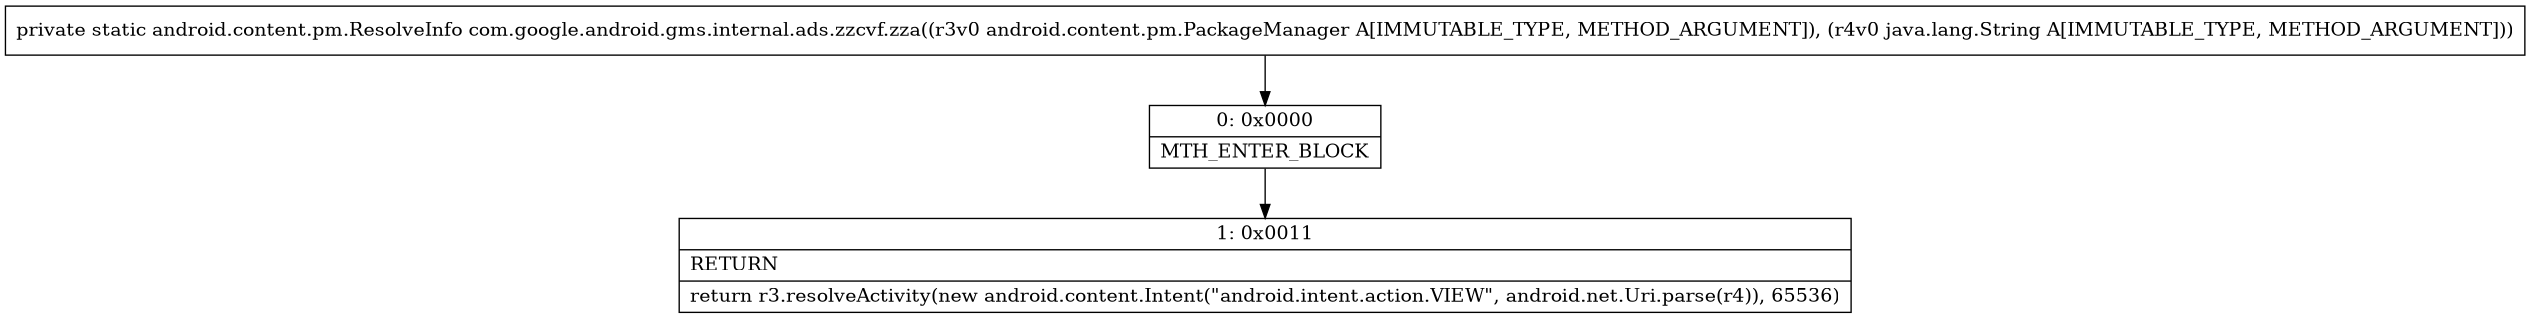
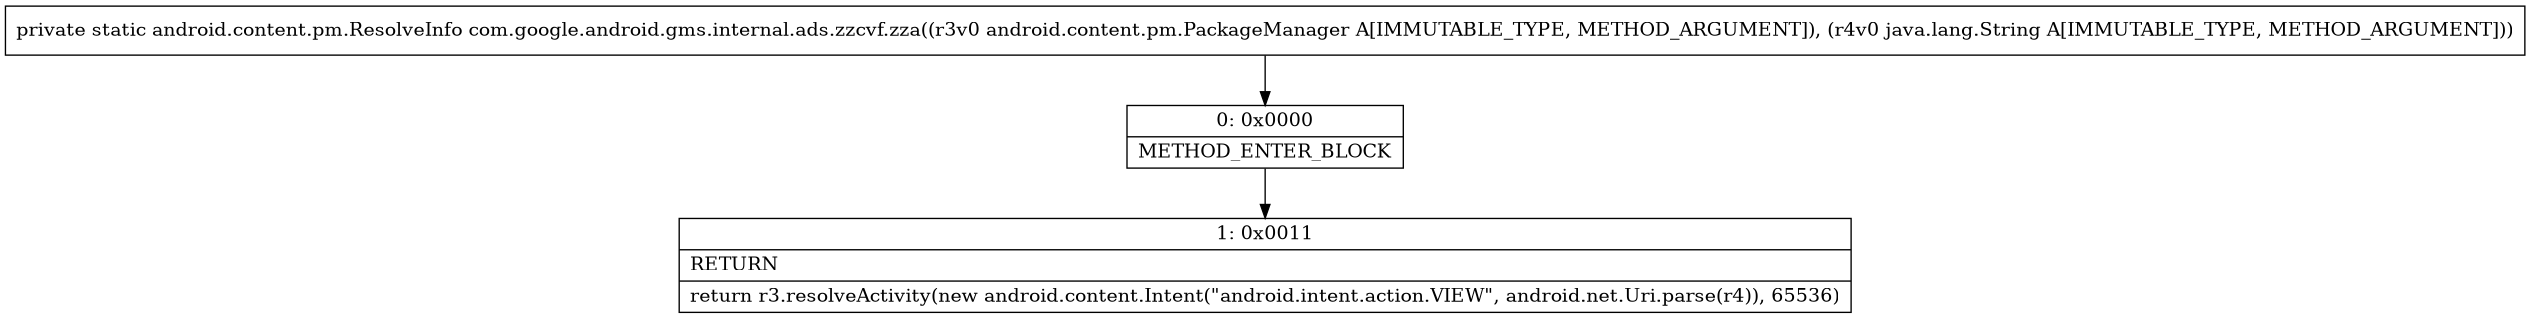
node "0: 0x0000": text "MTH_ENTER_BLOCK" -> "METHOD_ENTER_BLOCK"
